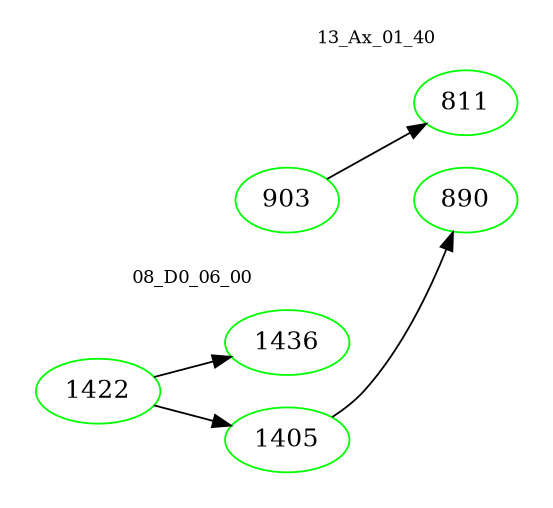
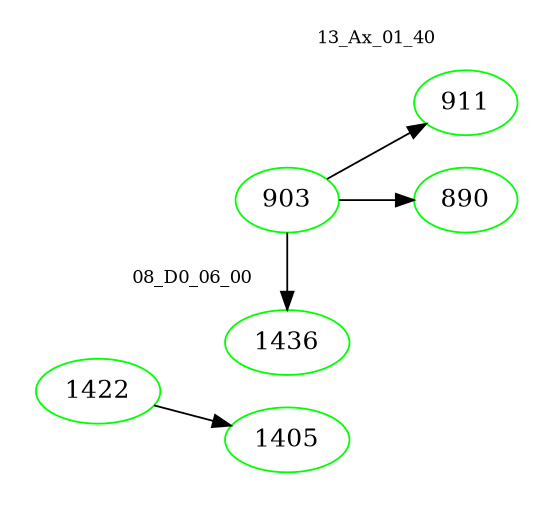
node "811": label "811" -> "911"
edge "1405" -> "890": now "903" -> "890"
edge "1422" -> "1436": now "903" -> "1436"
